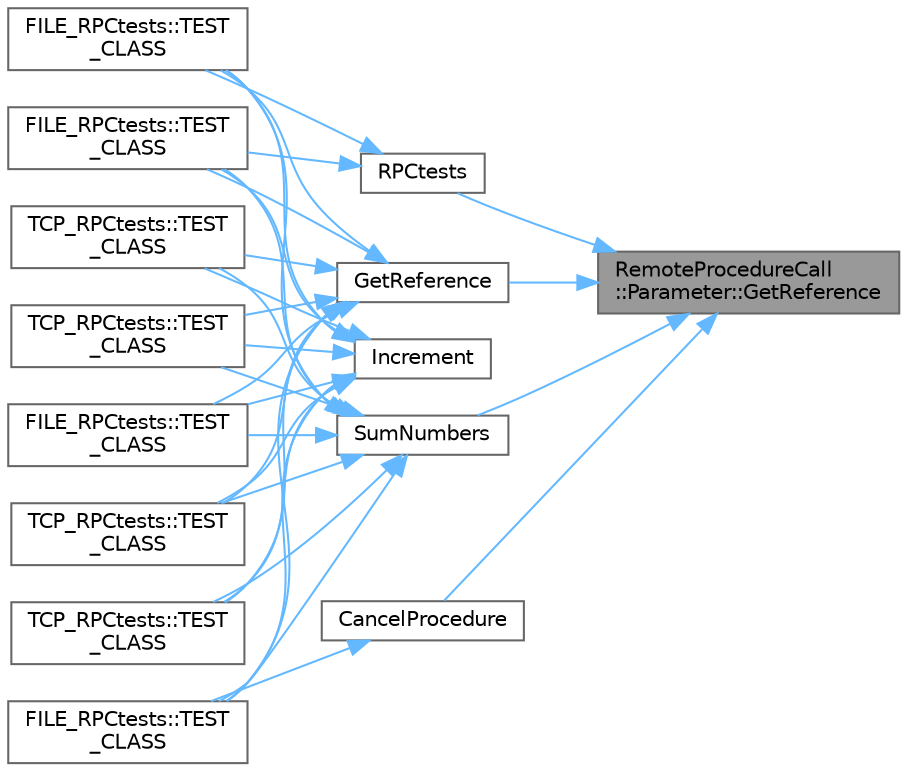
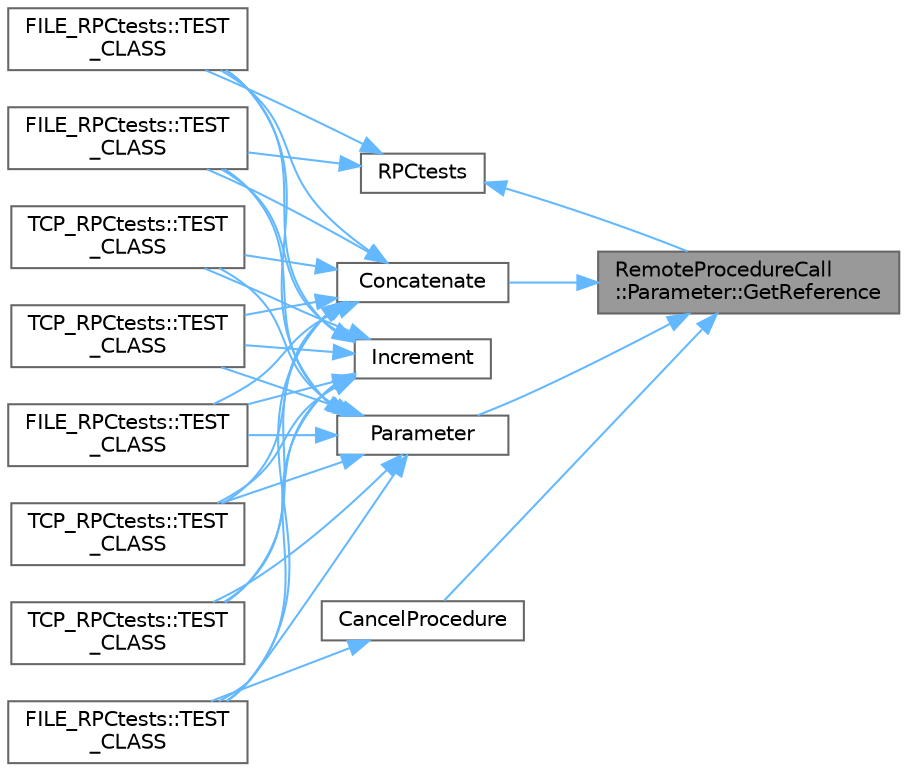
edge "RPCtests" -> "RemoteProcedureCall ::Parameter::GetReference": reversed
node "GetReference": label "GetReference" -> "Concatenate"
node "SumNumbers": label "SumNumbers" -> "Parameter"
